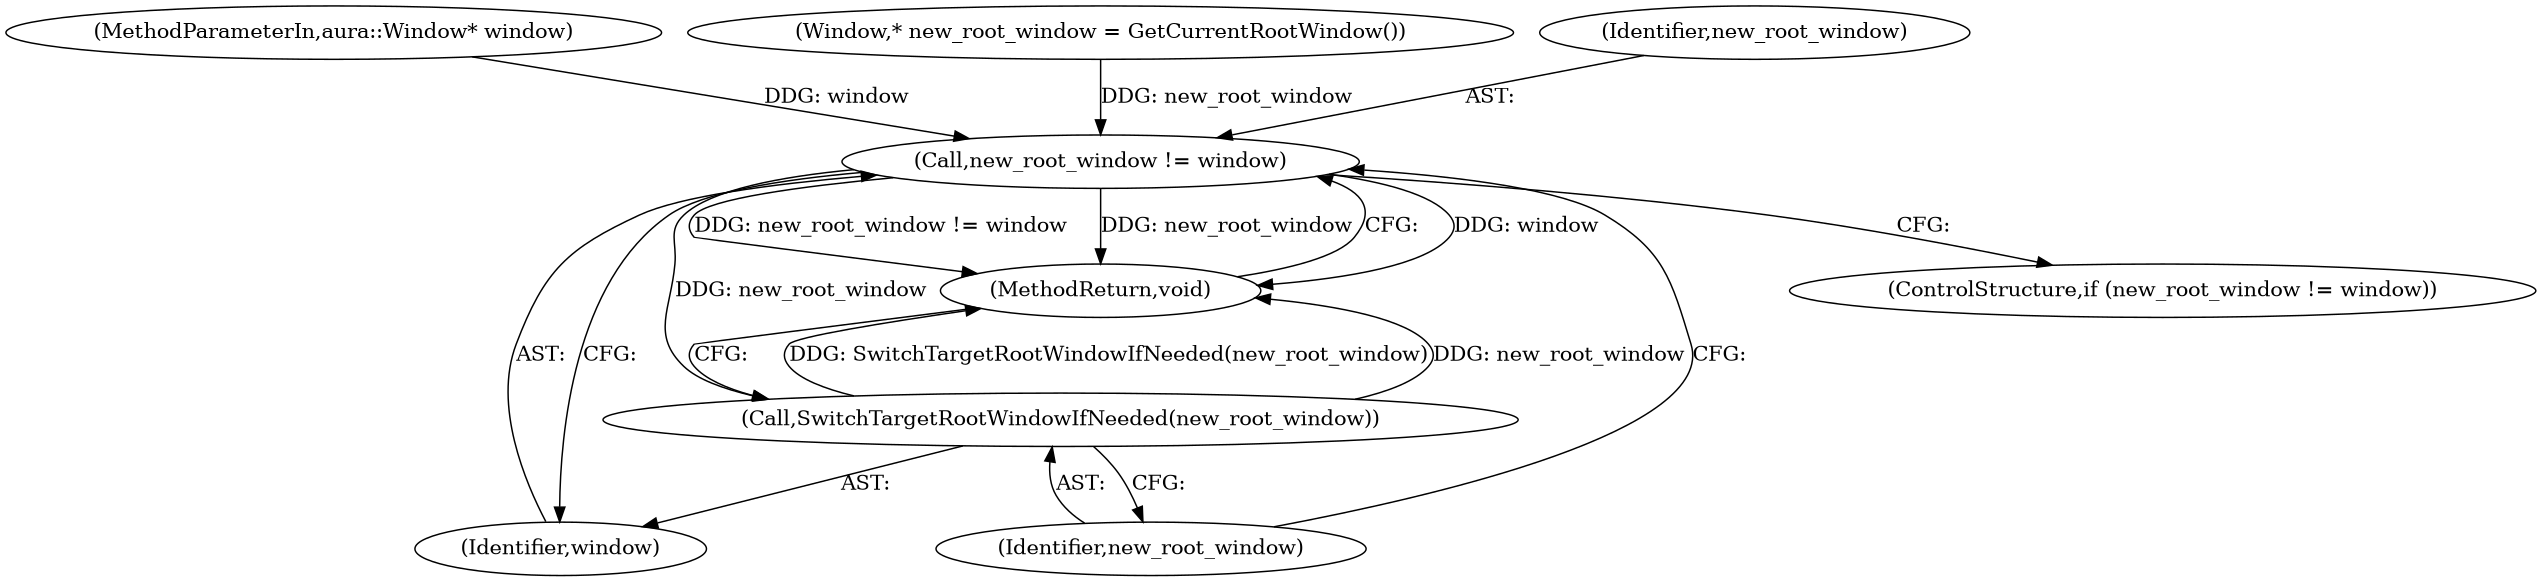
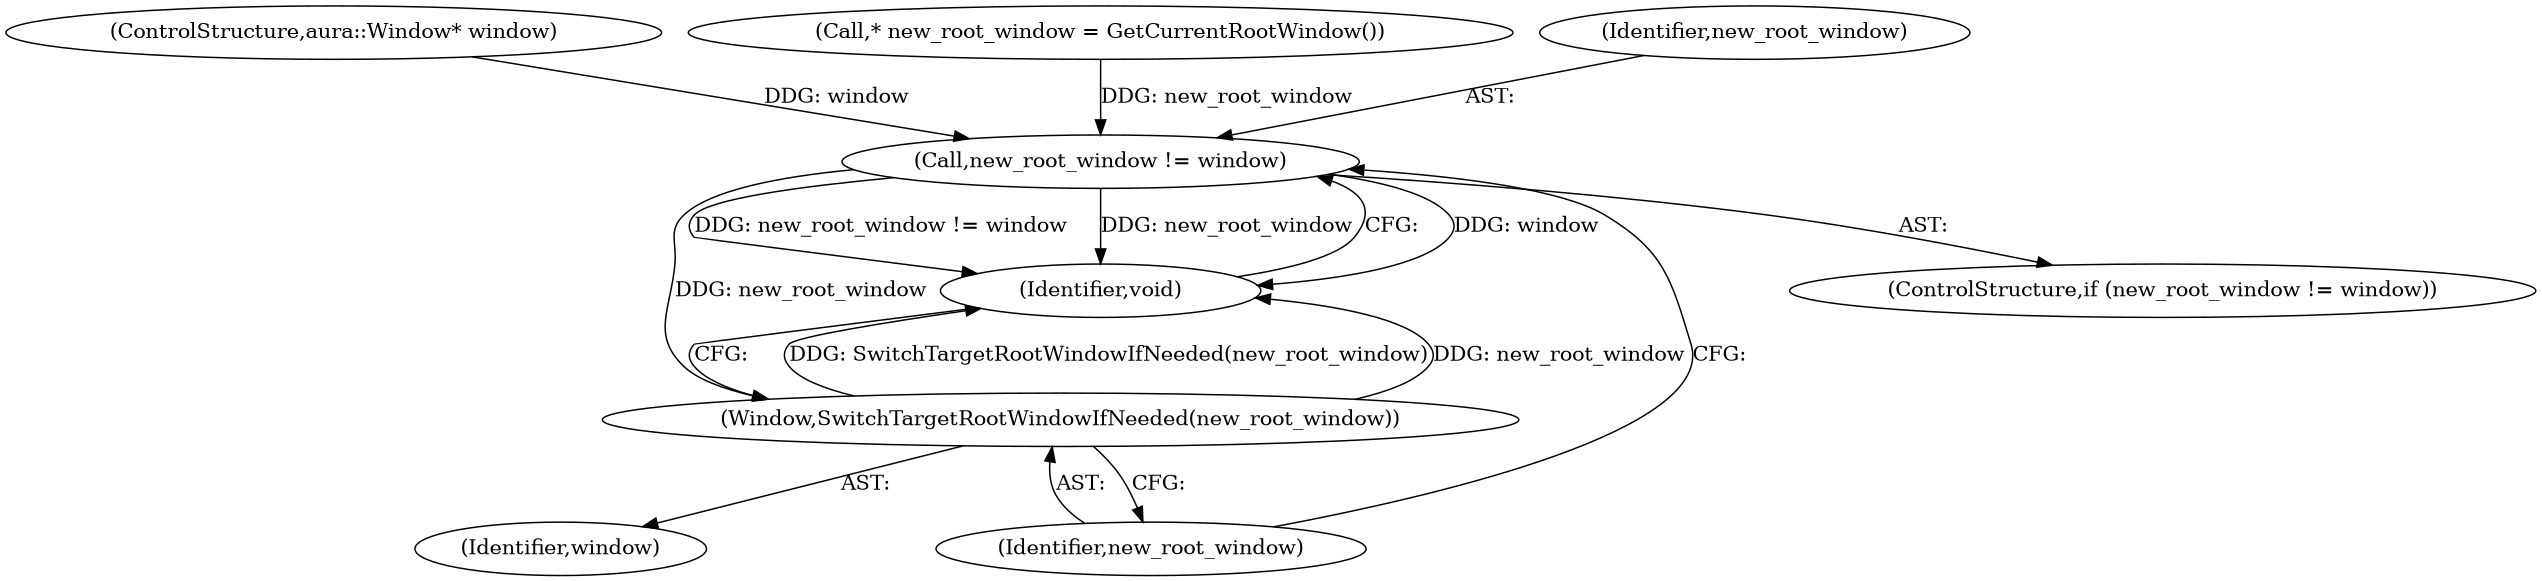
node "(MethodParameterIn,aura::Window* window)": label "(MethodParameterIn,aura::Window* window)" -> "(ControlStructure,aura::Window* window)"
node "(Window,* new_root_window = GetCurrentRootWindow())": label "(Window,* new_root_window = GetCurrentRootWindow())" -> "(Call,* new_root_window = GetCurrentRootWindow())"
edge "(Call,new_root_window != window)" -> "(ControlStructure,if (new_root_window != window))": label "CFG: " -> "AST: "
edge "(Identifier,window)" -> "(Call,new_root_window != window)": removed, label "AST:"
edge "(Call,new_root_window != window)" -> "(Identifier,window)": removed, label "CFG:"
node "(MethodReturn,void)": label "(MethodReturn,void)" -> "(Identifier,void)"
node "(Call,SwitchTargetRootWindowIfNeeded(new_root_window))": label "(Call,SwitchTargetRootWindowIfNeeded(new_root_window))" -> "(Window,SwitchTargetRootWindowIfNeeded(new_root_window))"
